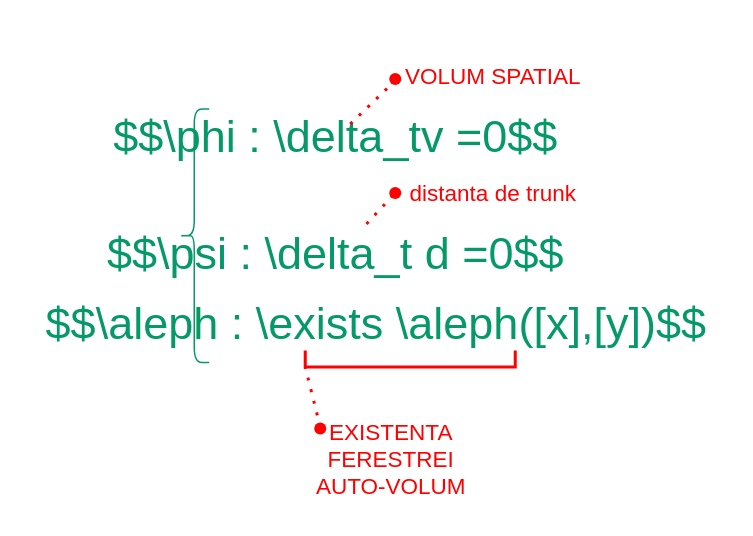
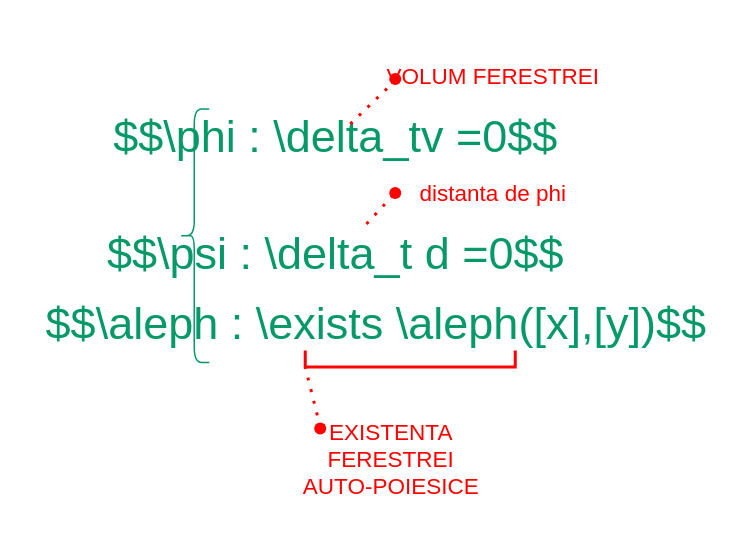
node "VOLUM SPATIAL": label "VOLUM SPATIAL" -> "VOLUM FERESTREI"
node "distanta de trunk": label "distanta de trunk" -> "distanta de phi"
node "EXISTENTA FERESTREI AUTO-VOLUM": label "EXISTENTA FERESTREI AUTO-VOLUM" -> "EXISTENTA FERESTREI AUTO-POIESICE"
